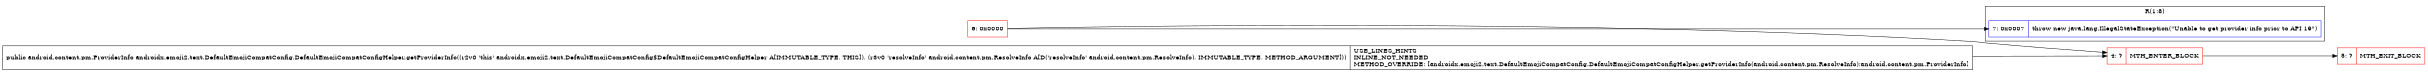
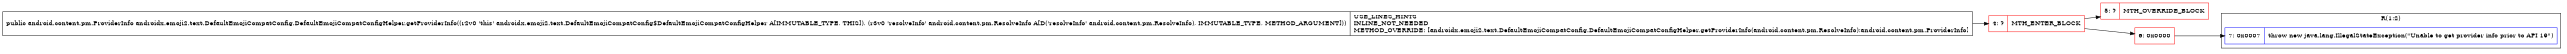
cluster "R(1:8)": label "R(1:8)" -> "R(1:2)"
edge "6: 0x0000" -> "4: ?": reversed
node "5: ?": text "MTH_EXIT_BLOCK" -> "MTH_OVERRIDE_BLOCK"
